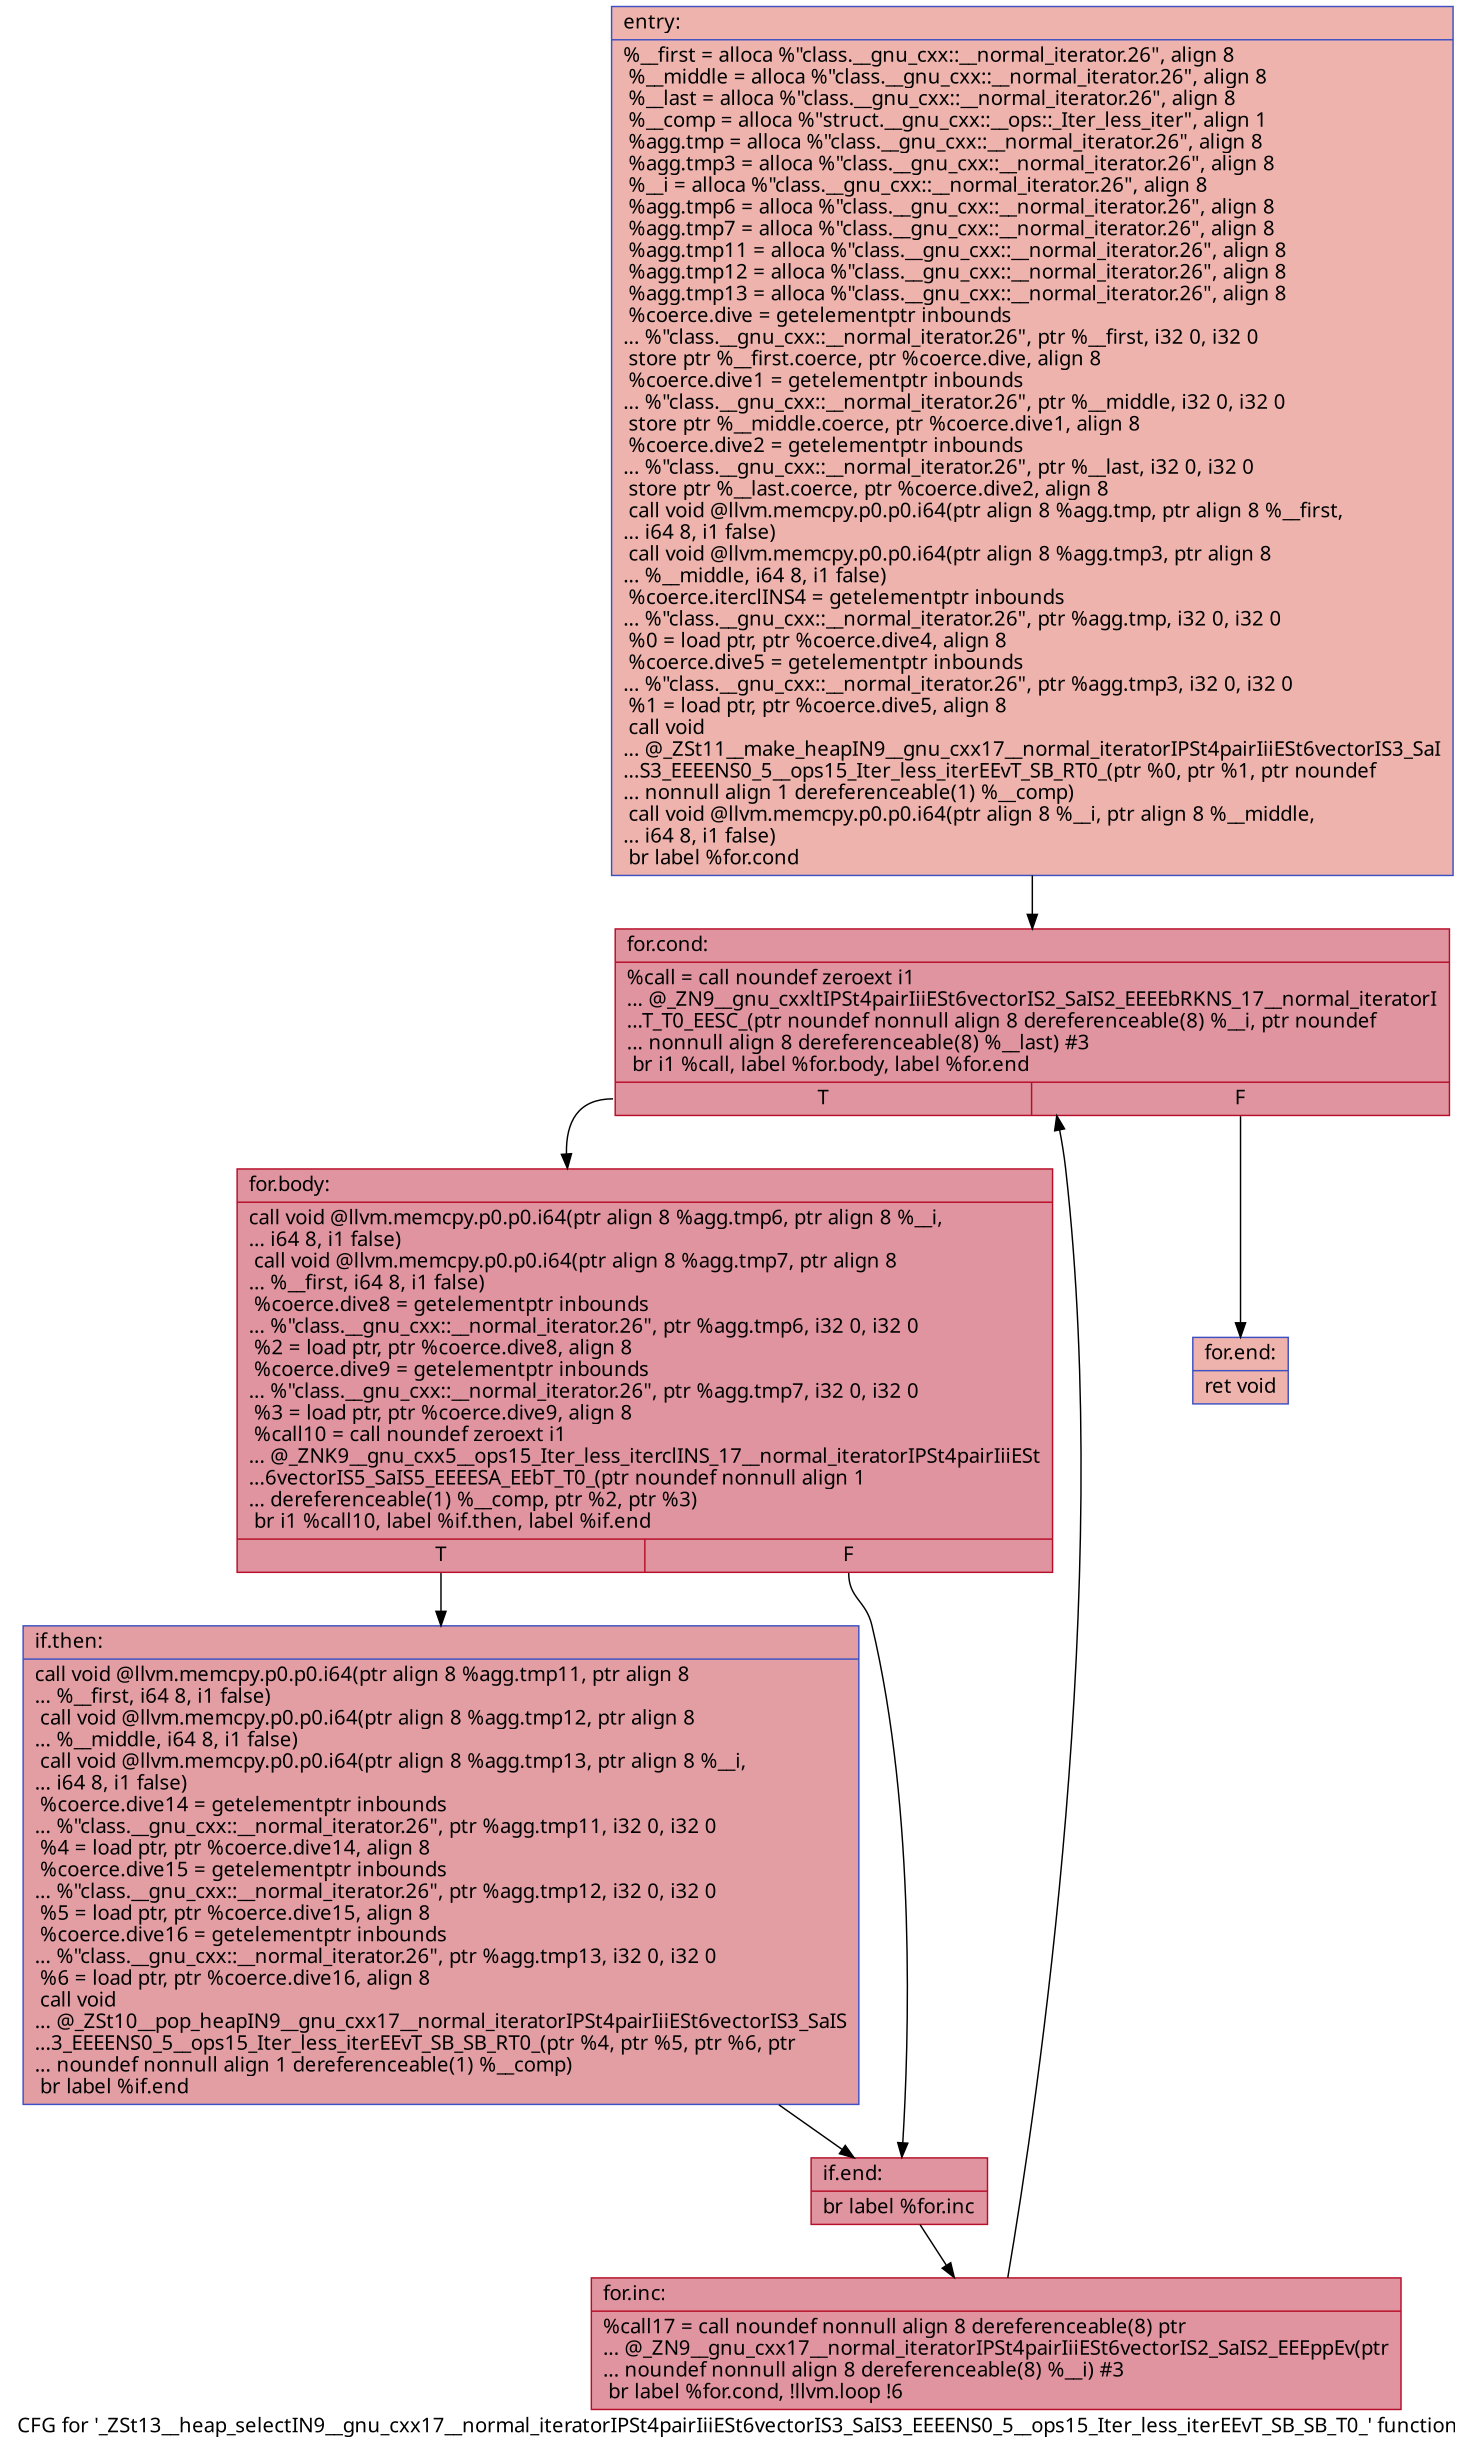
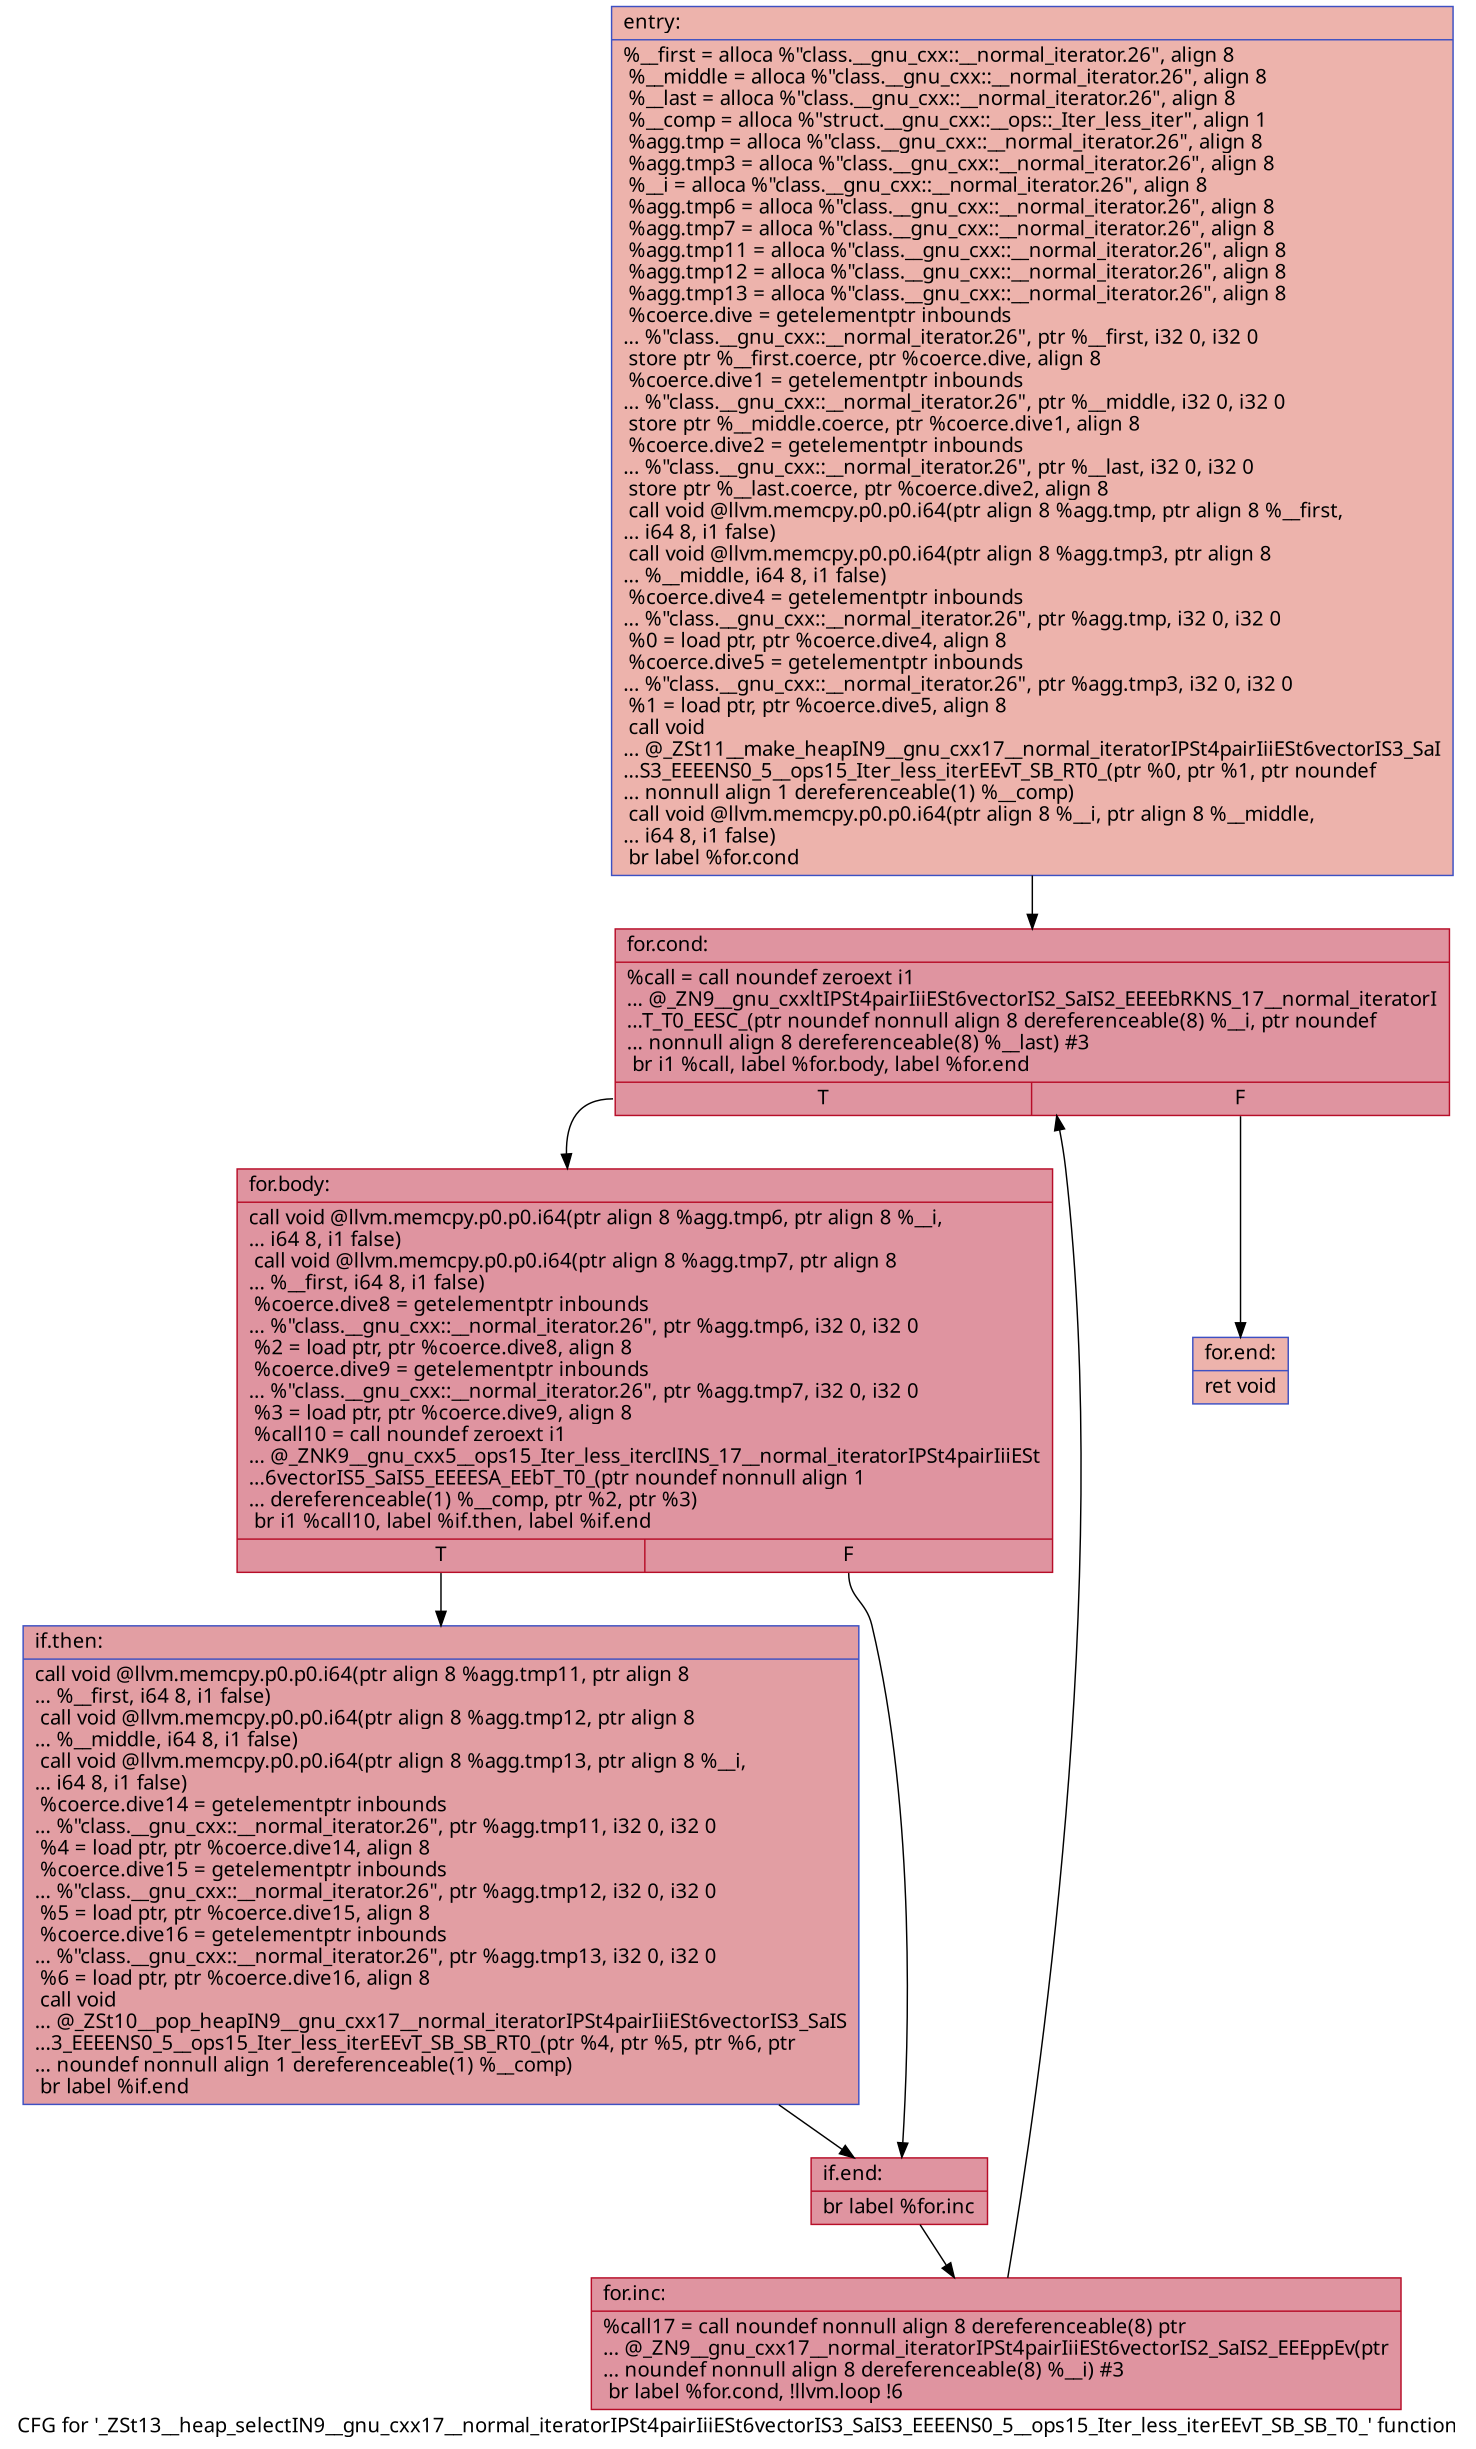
node "entry:": text "%coerce.iterclINS4 = getelementptr inbounds" -> "%coerce.dive4 = getelementptr inbounds"
